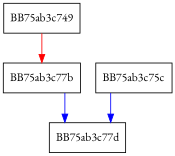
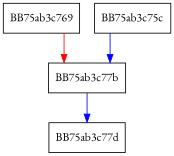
node "BB75ab3c749": label "BB75ab3c749" -> "BB75ab3c769"
edge "BB75ab3c75c" -> "BB75ab3c77d": now "BB75ab3c75c" -> "BB75ab3c77b"
